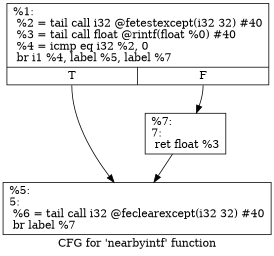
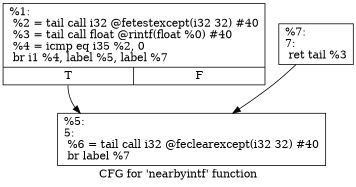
node "%1:": text "%4 = icmp eq i32 %2, 0" -> "%4 = icmp eq i35 %2, 0"
edge "%1:" -> "%7:": removed
node "%7:": text "ret float %3" -> "ret tail %3"
